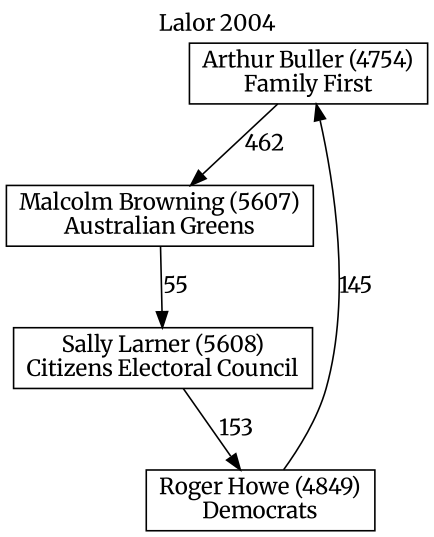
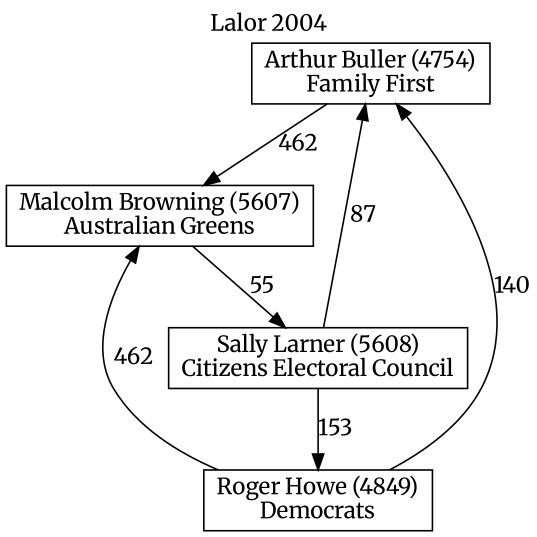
edge "Sally Larner (5608) Citizens Electoral Council" -> "Arthur Buller (4754) Family First": added, label "87"
edge "Roger Howe (4849) Democrats" -> "Arthur Buller (4754) Family First": label "145" -> "140"
edge "Roger Howe (4849) Democrats" -> "Malcolm Browning (5607) Australian Greens": added, label "462"
